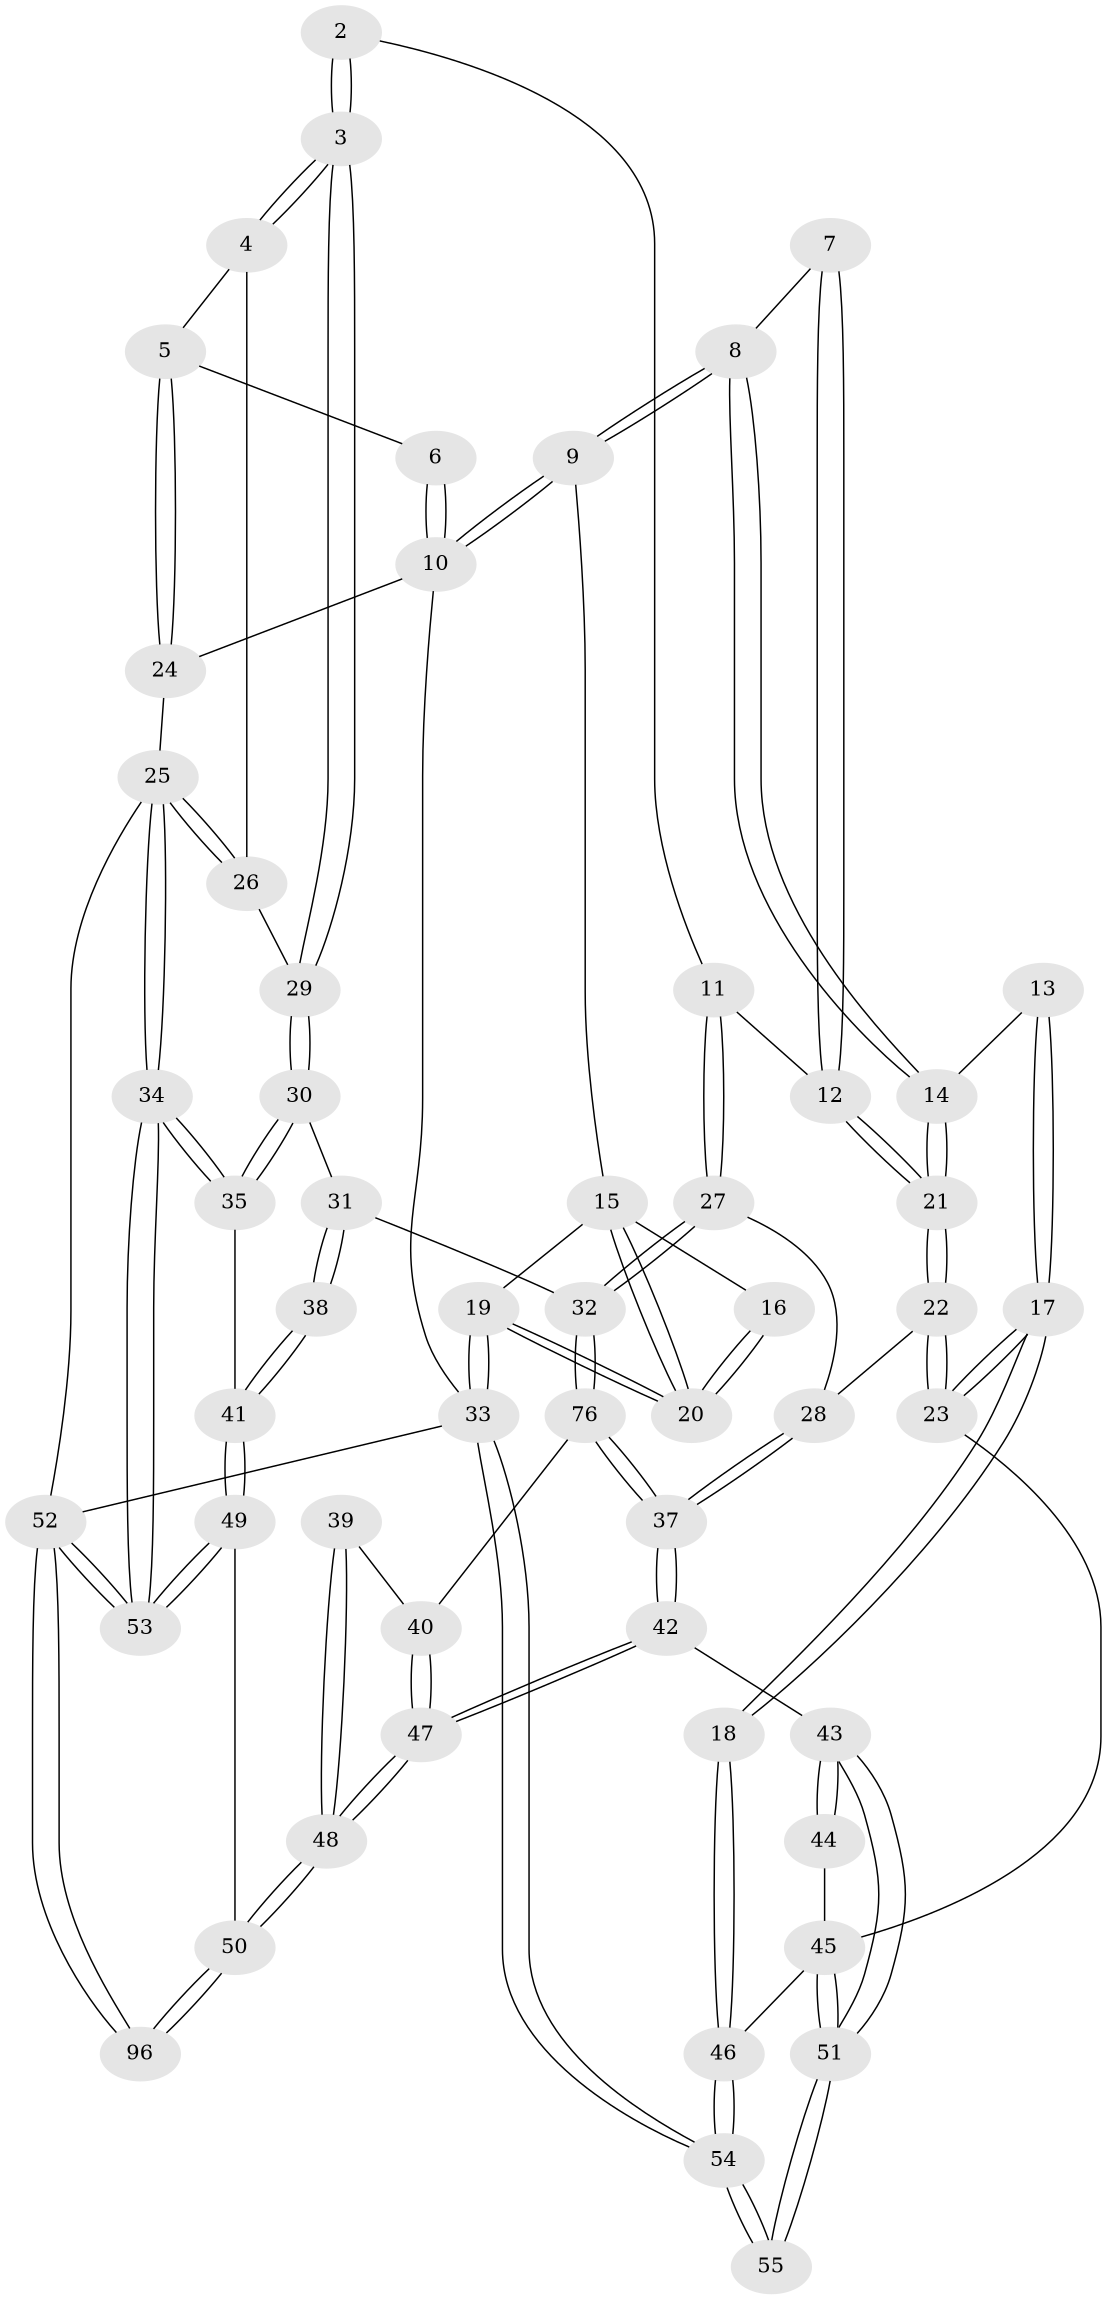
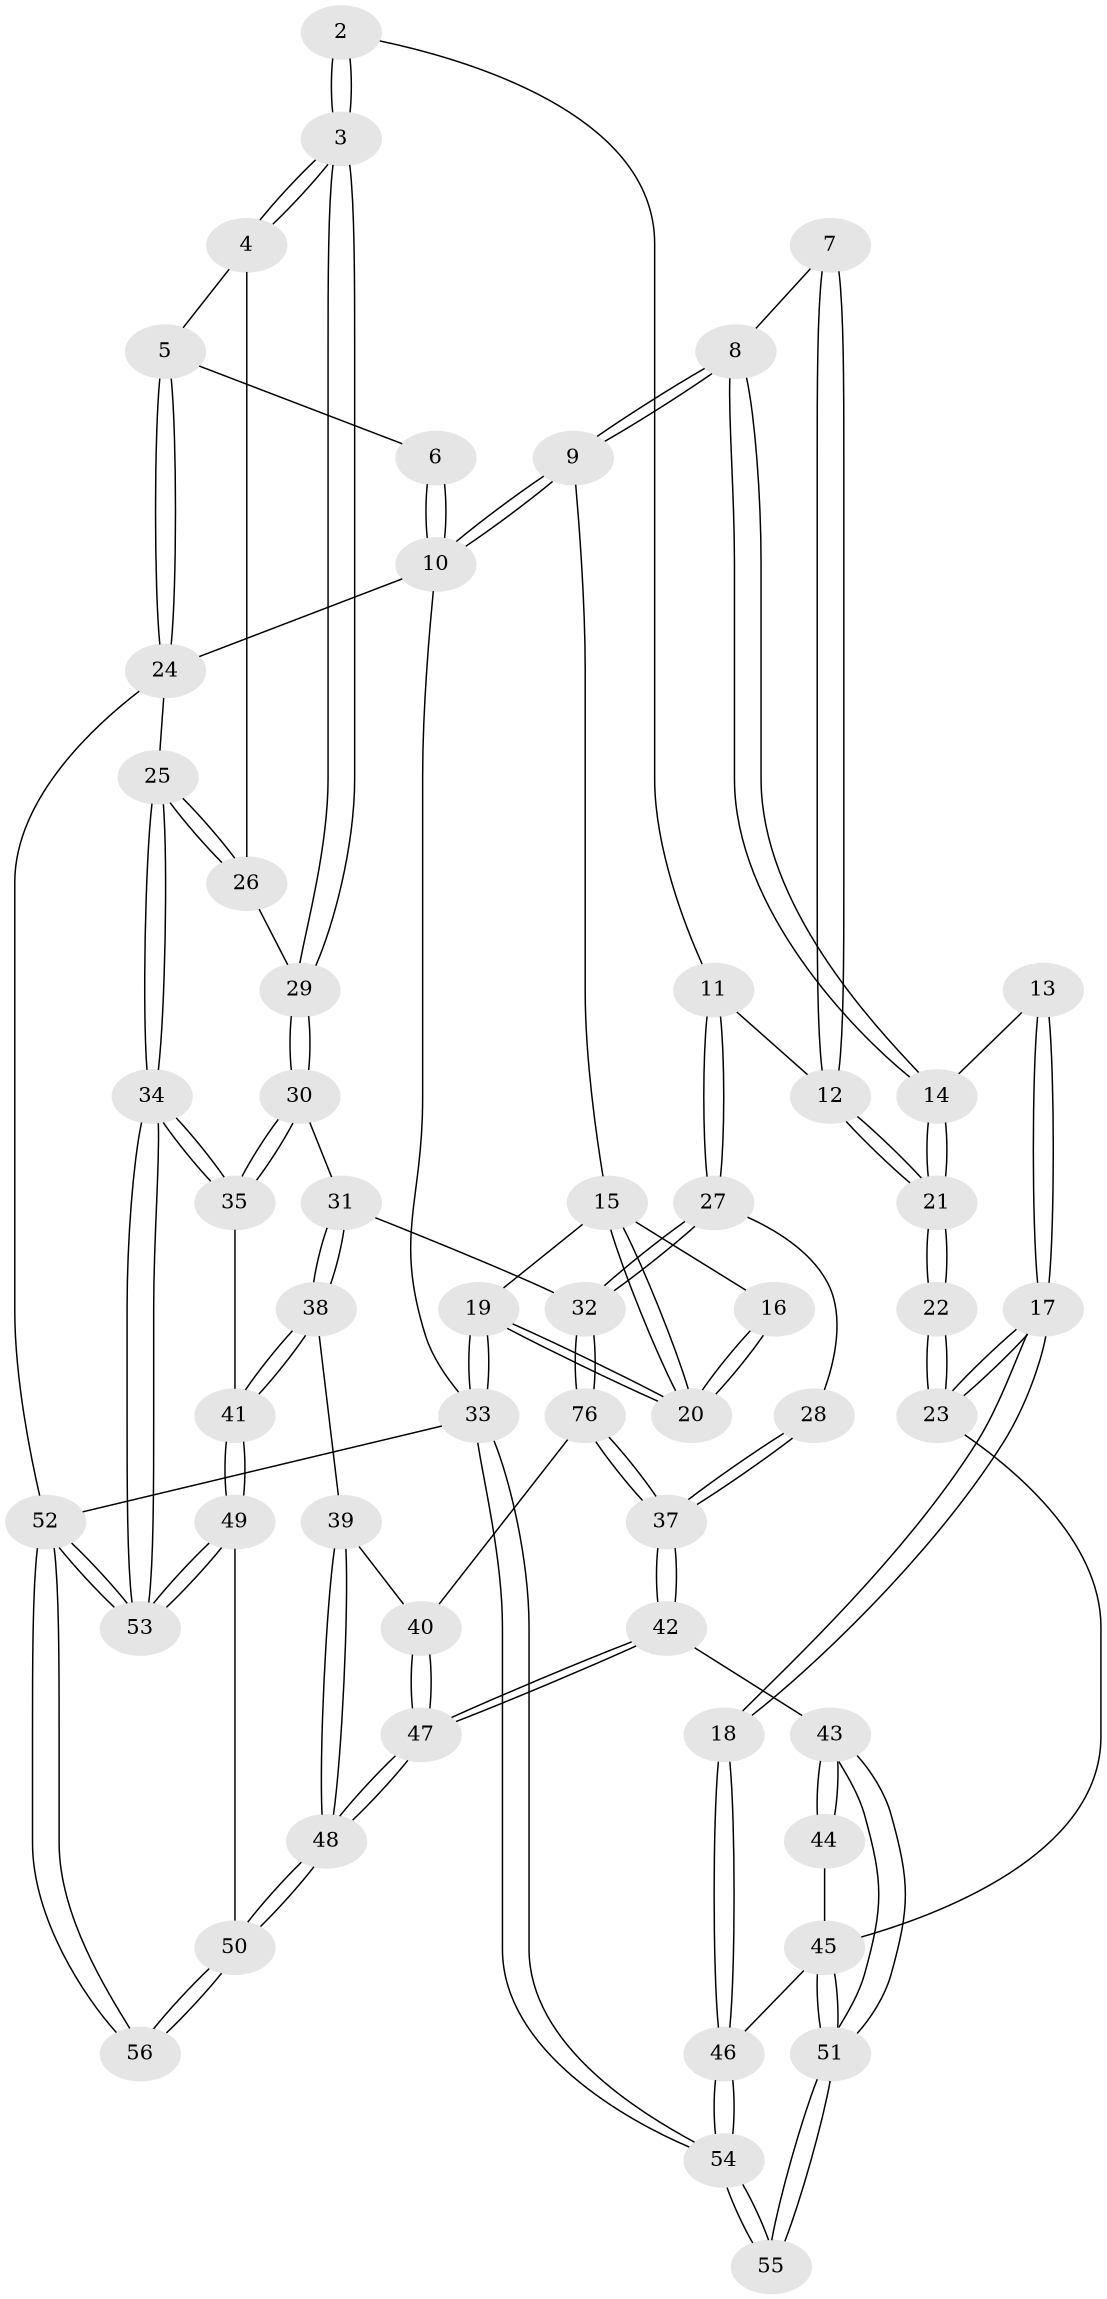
edge "25" -- "52": now "24" -- "52"
edge "22" -- "28": removed
edge "38" -- "39": added
node "96": label "96" -> "56"
